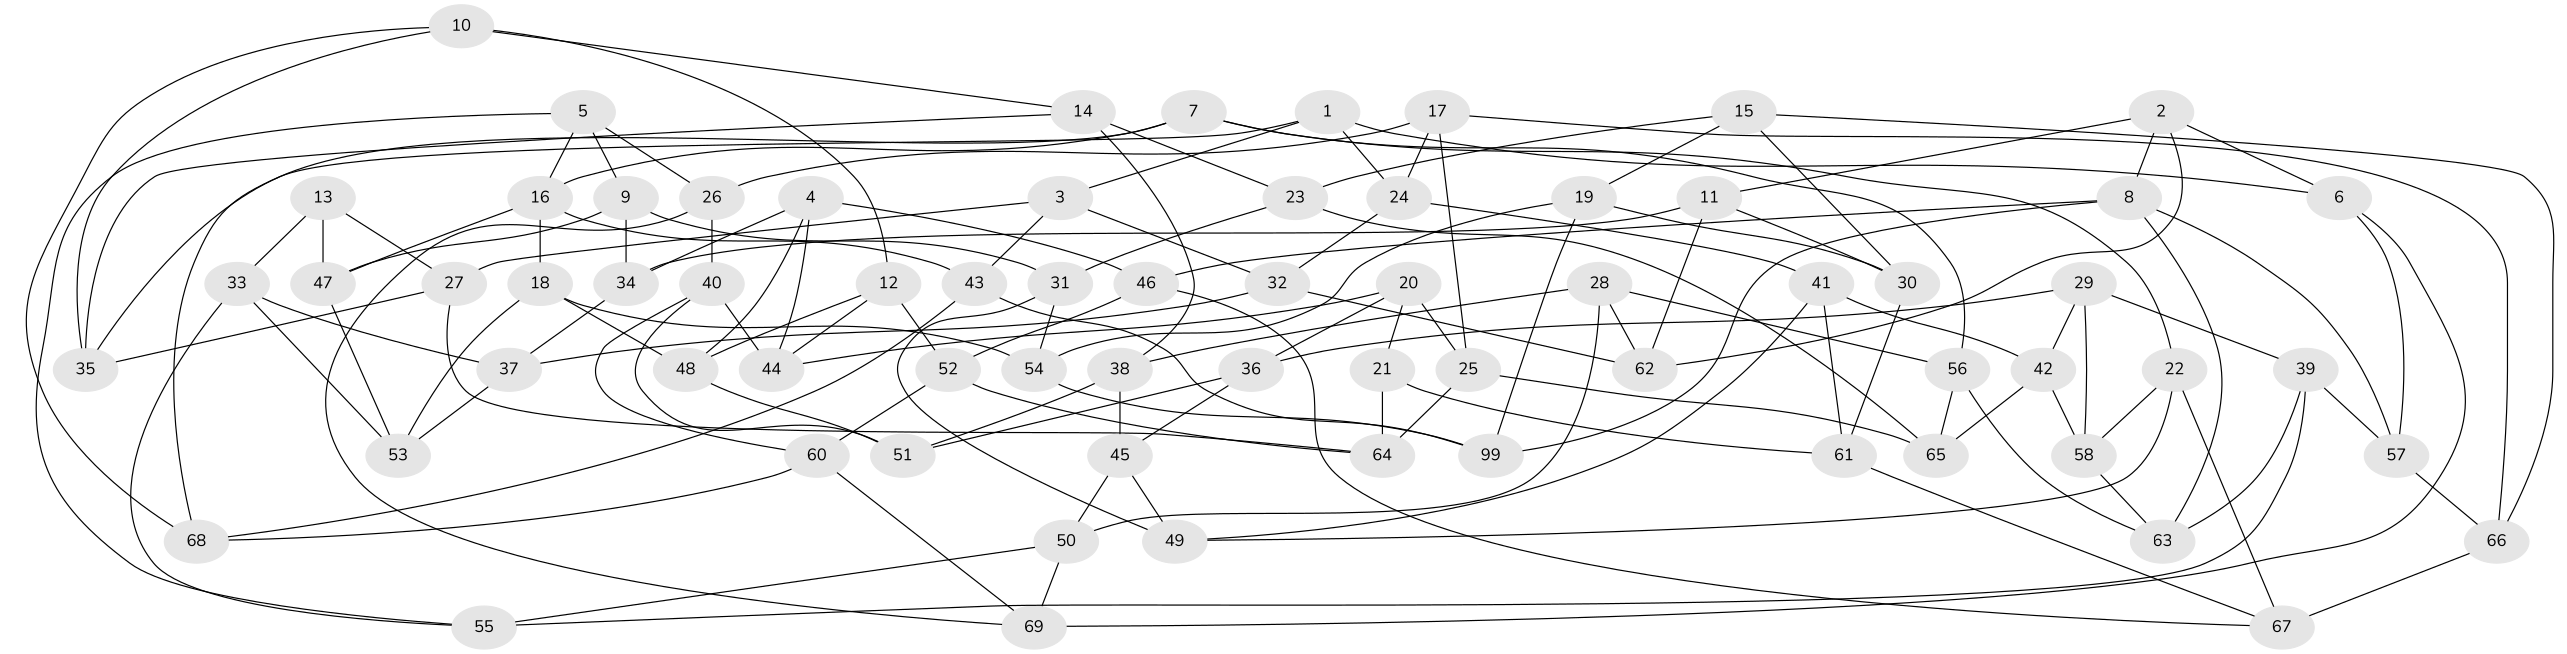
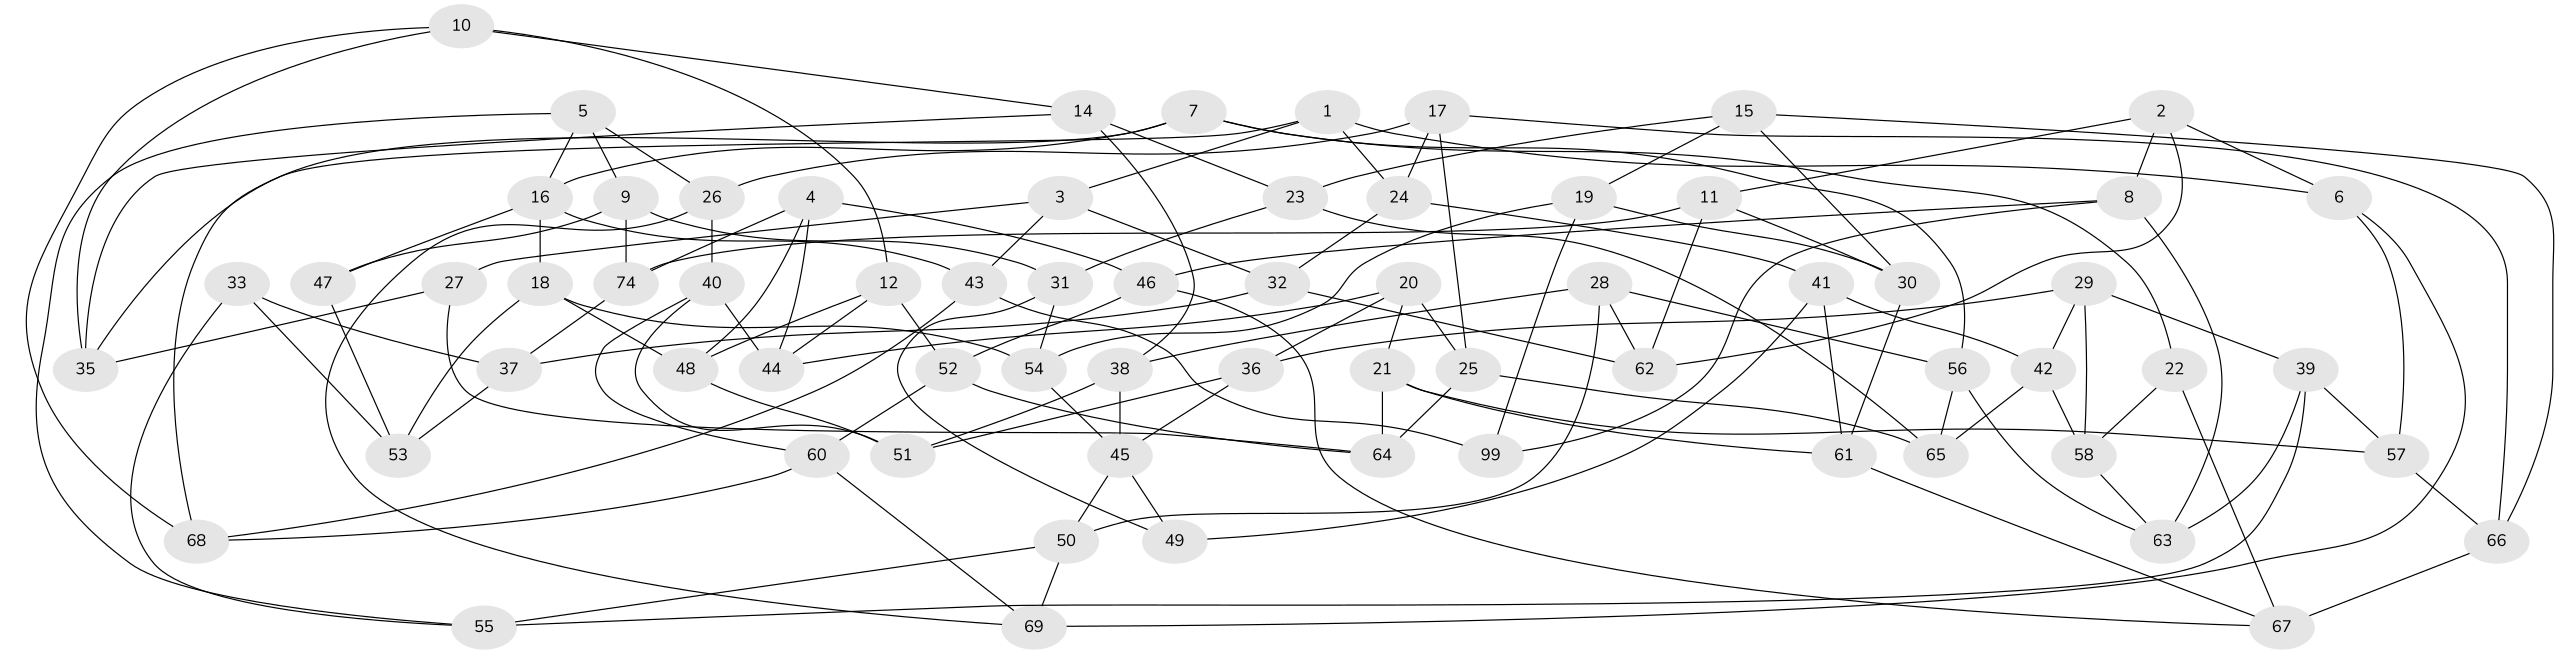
node "13": removed
node "34": label "34" -> "74"
edge "8" -- "57": now "21" -- "57"
edge "54" -- "99": now "54" -- "45"
edge "22" -- "49": removed
